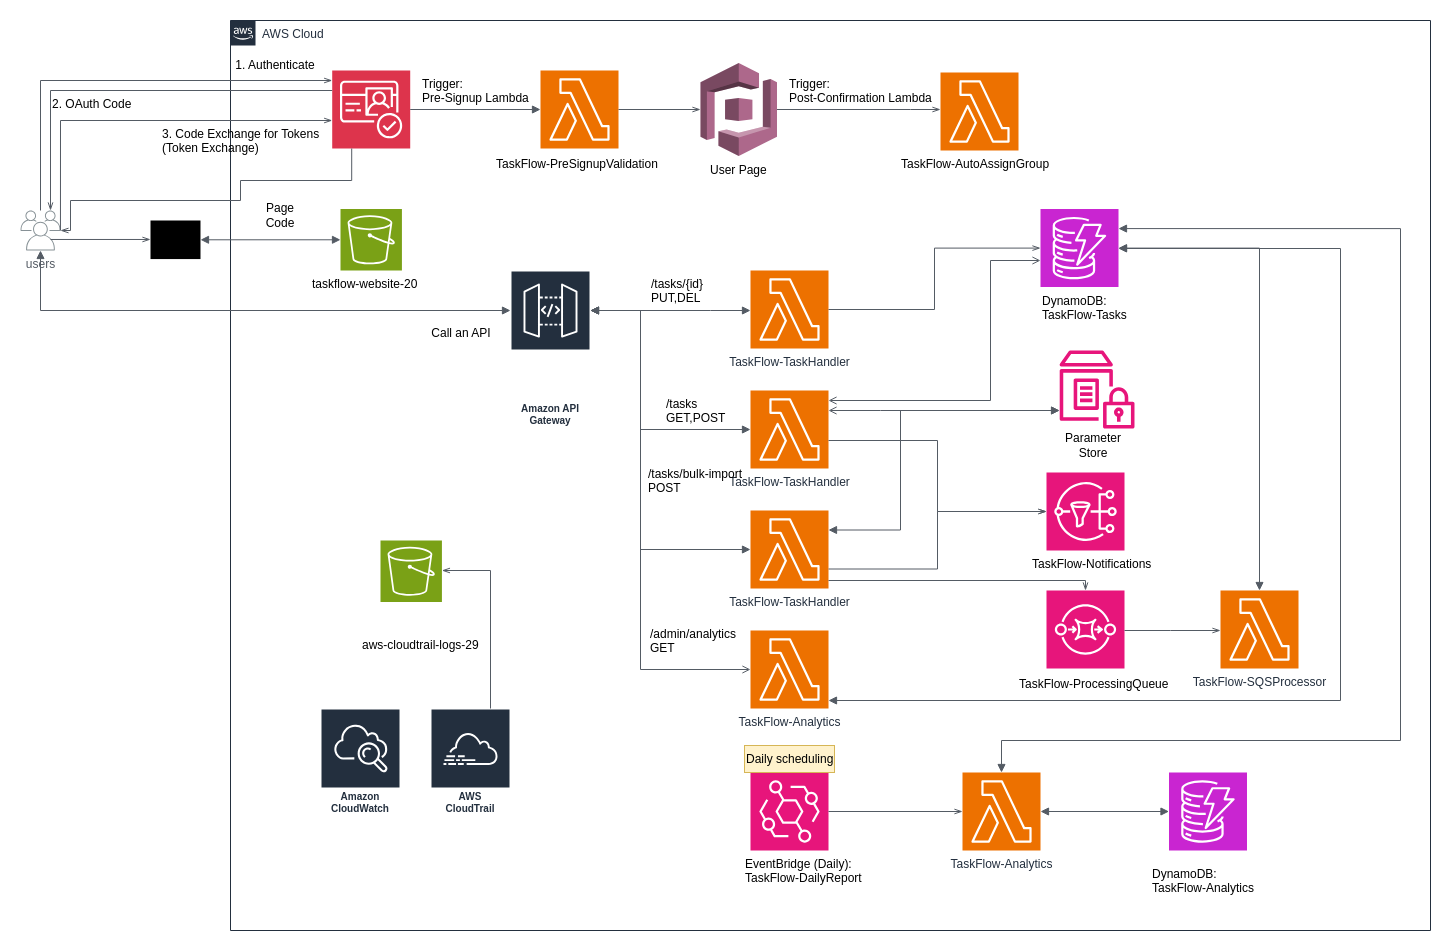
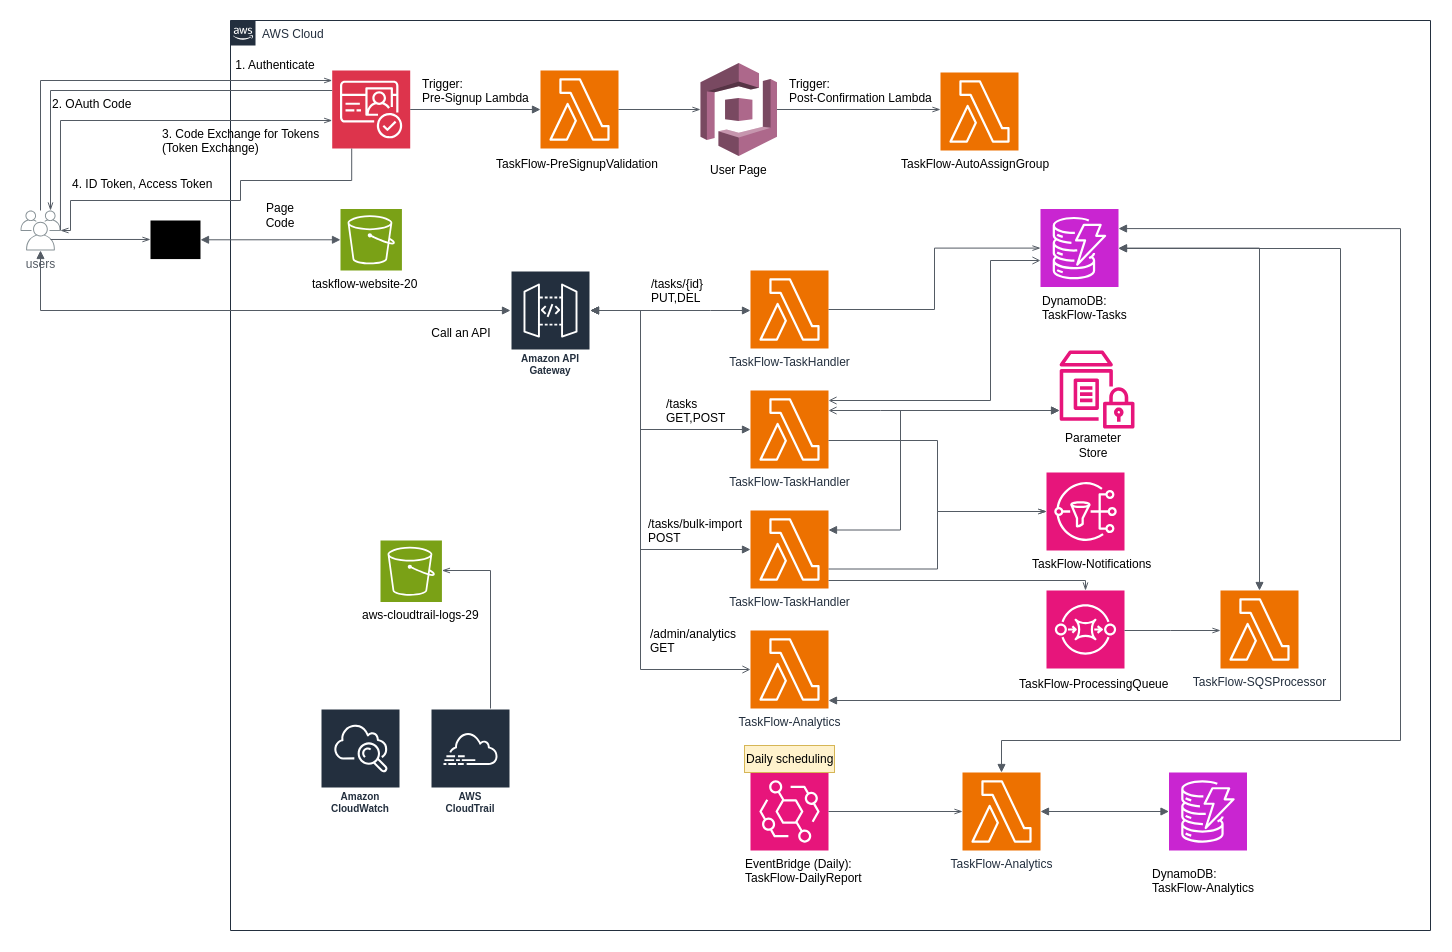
node "4. ID Token, Access Token": added
node "Amazon API Gateway": size 80x160 -> 80x110
node "/tasks/bulk-import POST": moved (695, 481) -> (695, 531)
node "aws-cloudtrail-logs-29": moved (423, 652) -> (423, 622)
